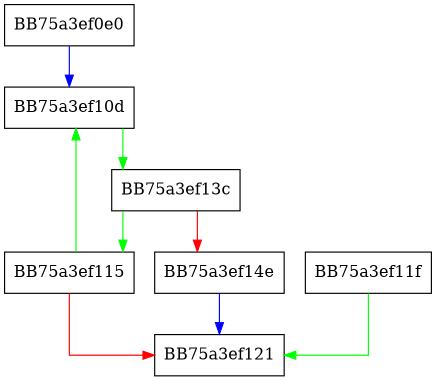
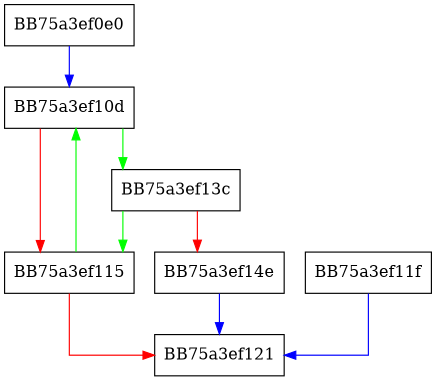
edge "BB75a3ef10d" -> "BB75a3ef115": added
edge "BB75a3ef11f" -> "BB75a3ef121": color green -> blue
